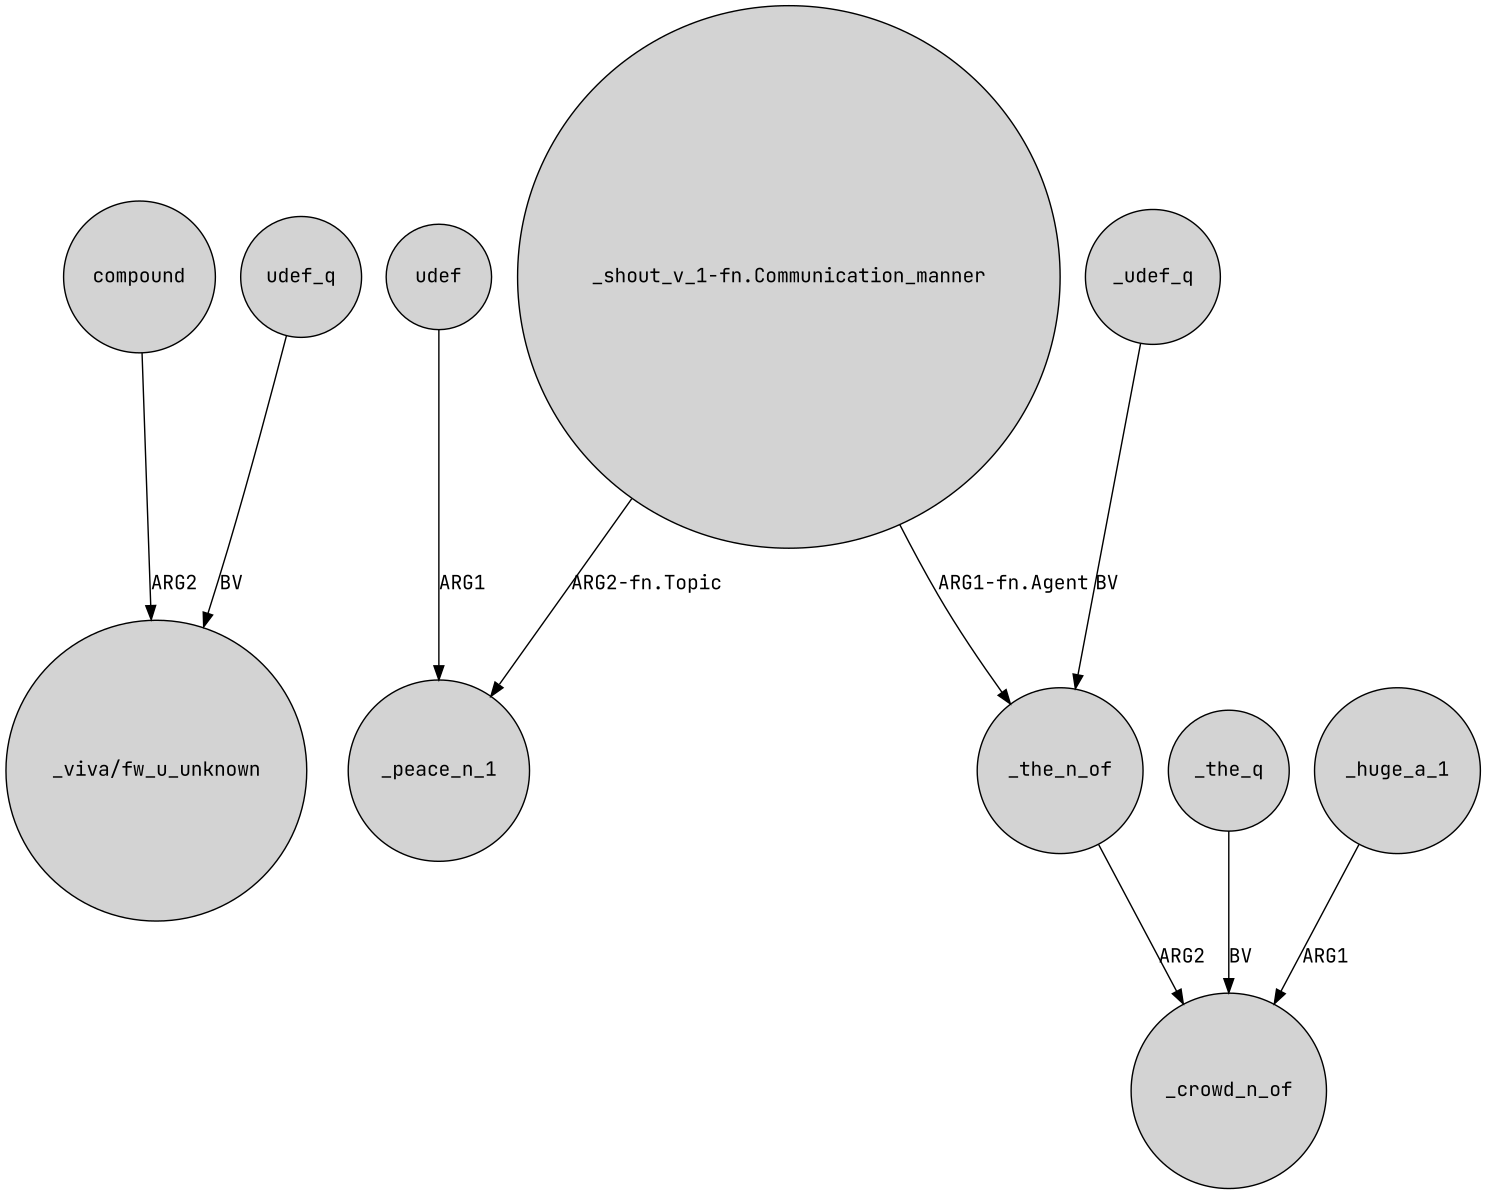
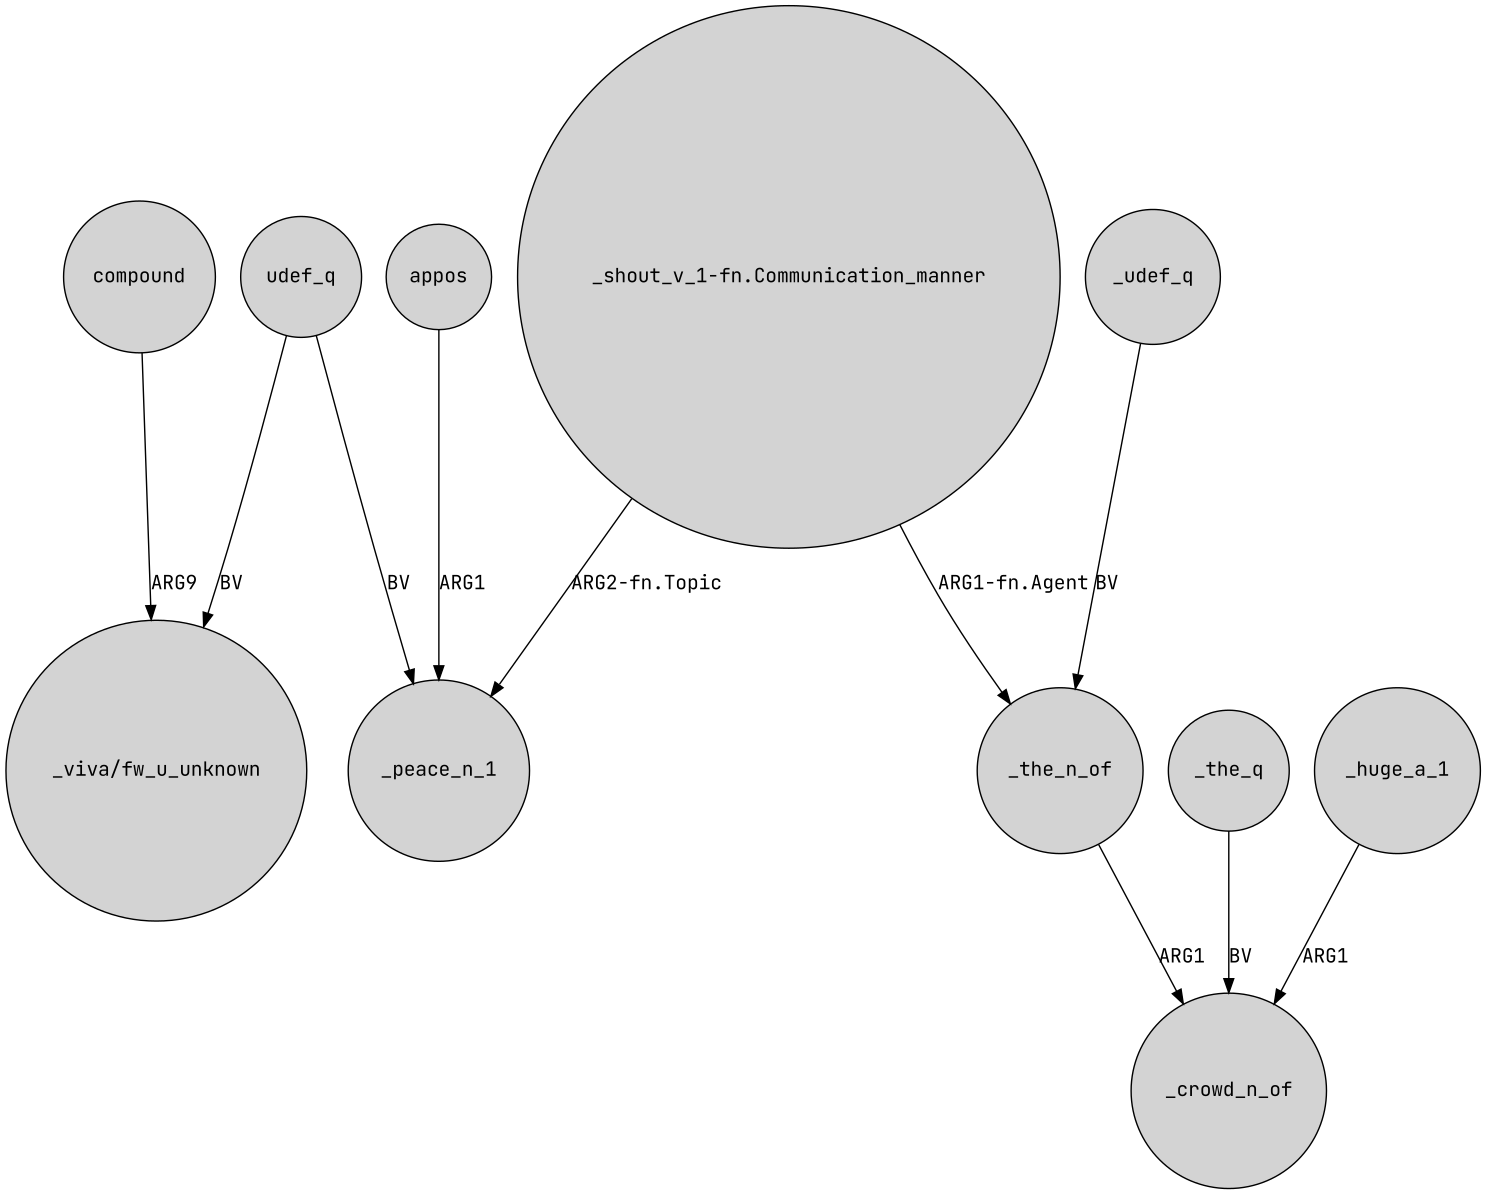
node "udef": label "udef" -> "appos"
edge "udef_q" -> "_peace_n_1": added, label "BV"
edge "compound" -> "_viva/fw_u_unknown": label "ARG2" -> "ARG9"
edge "_the_n_of" -> "_crowd_n_of": label "ARG2" -> "ARG1"
